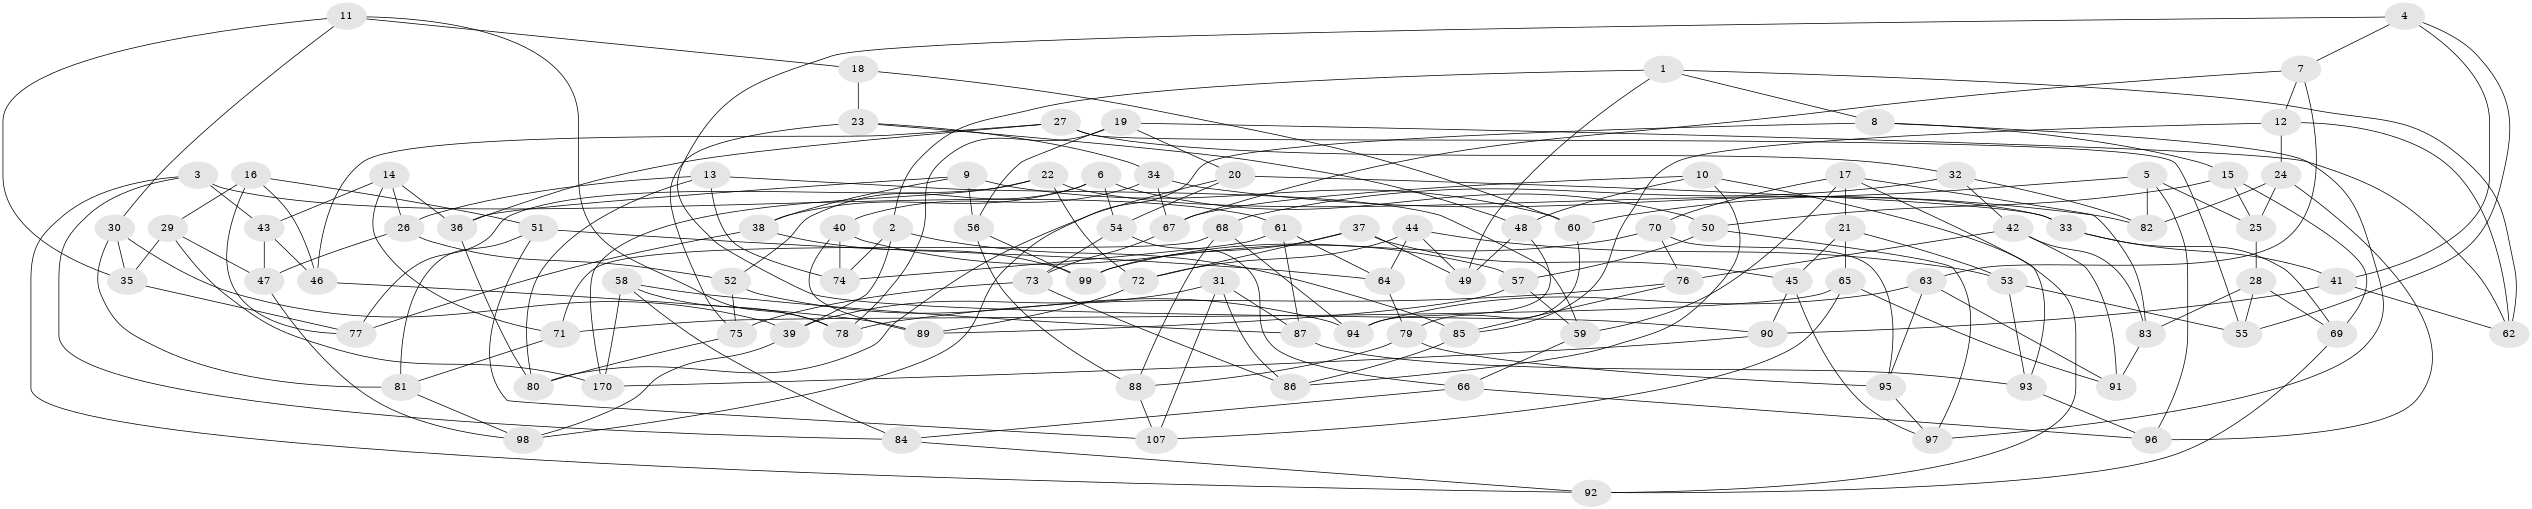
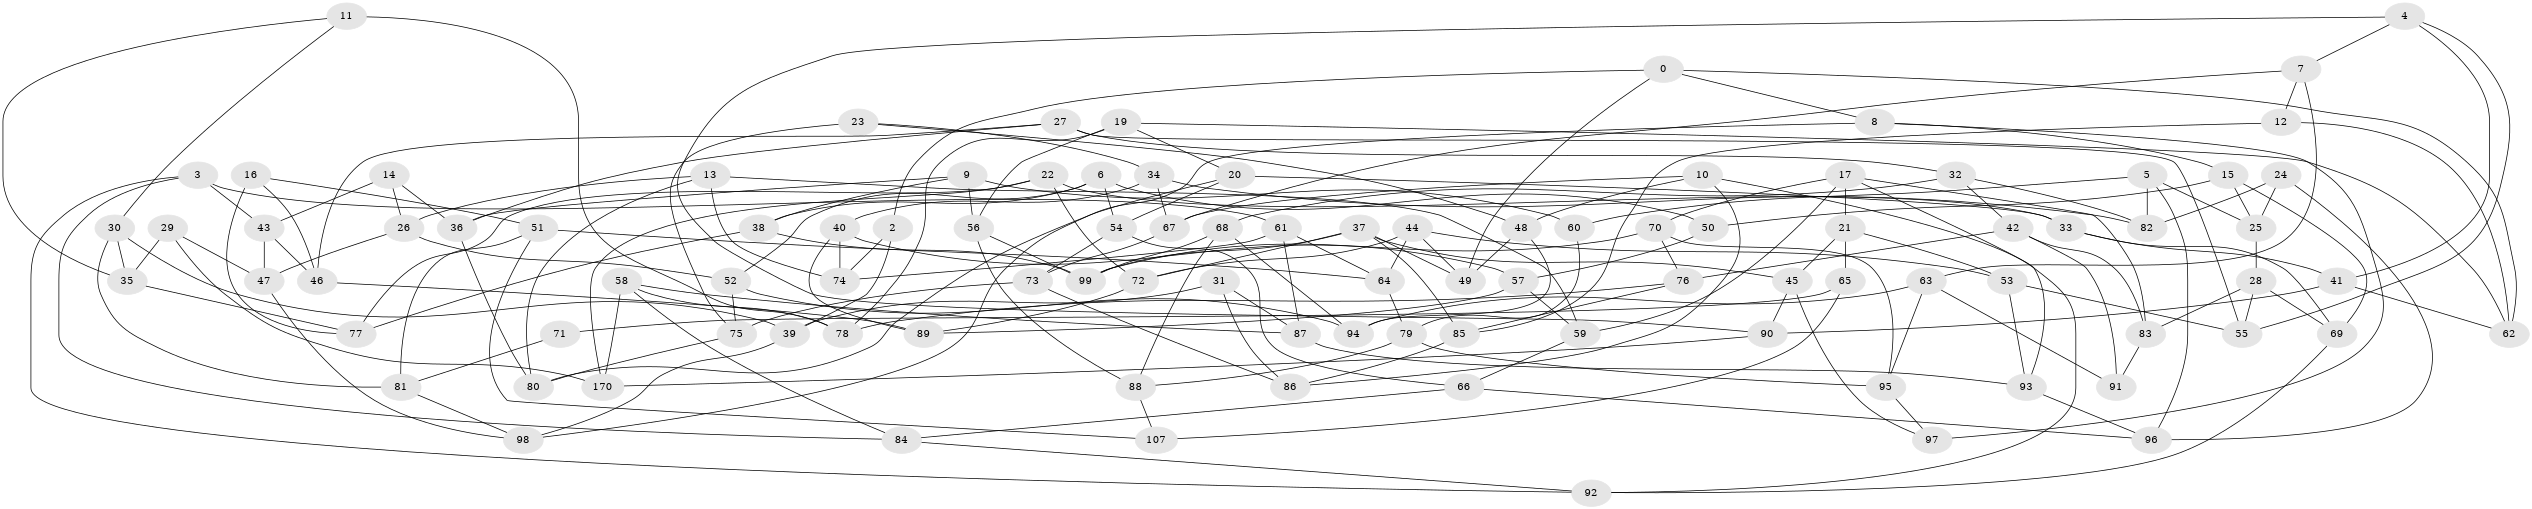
node "18": removed
node "1": label "1" -> "0"
edge "12" -- "24": removed
edge "16" -- "29": removed
edge "68" -- "71": now "68" -- "99"
edge "2" -- "85": now "37" -- "85"
edge "50" -- "97": removed
edge "14" -- "71": removed
edge "65" -- "91": removed
edge "31" -- "107": removed
